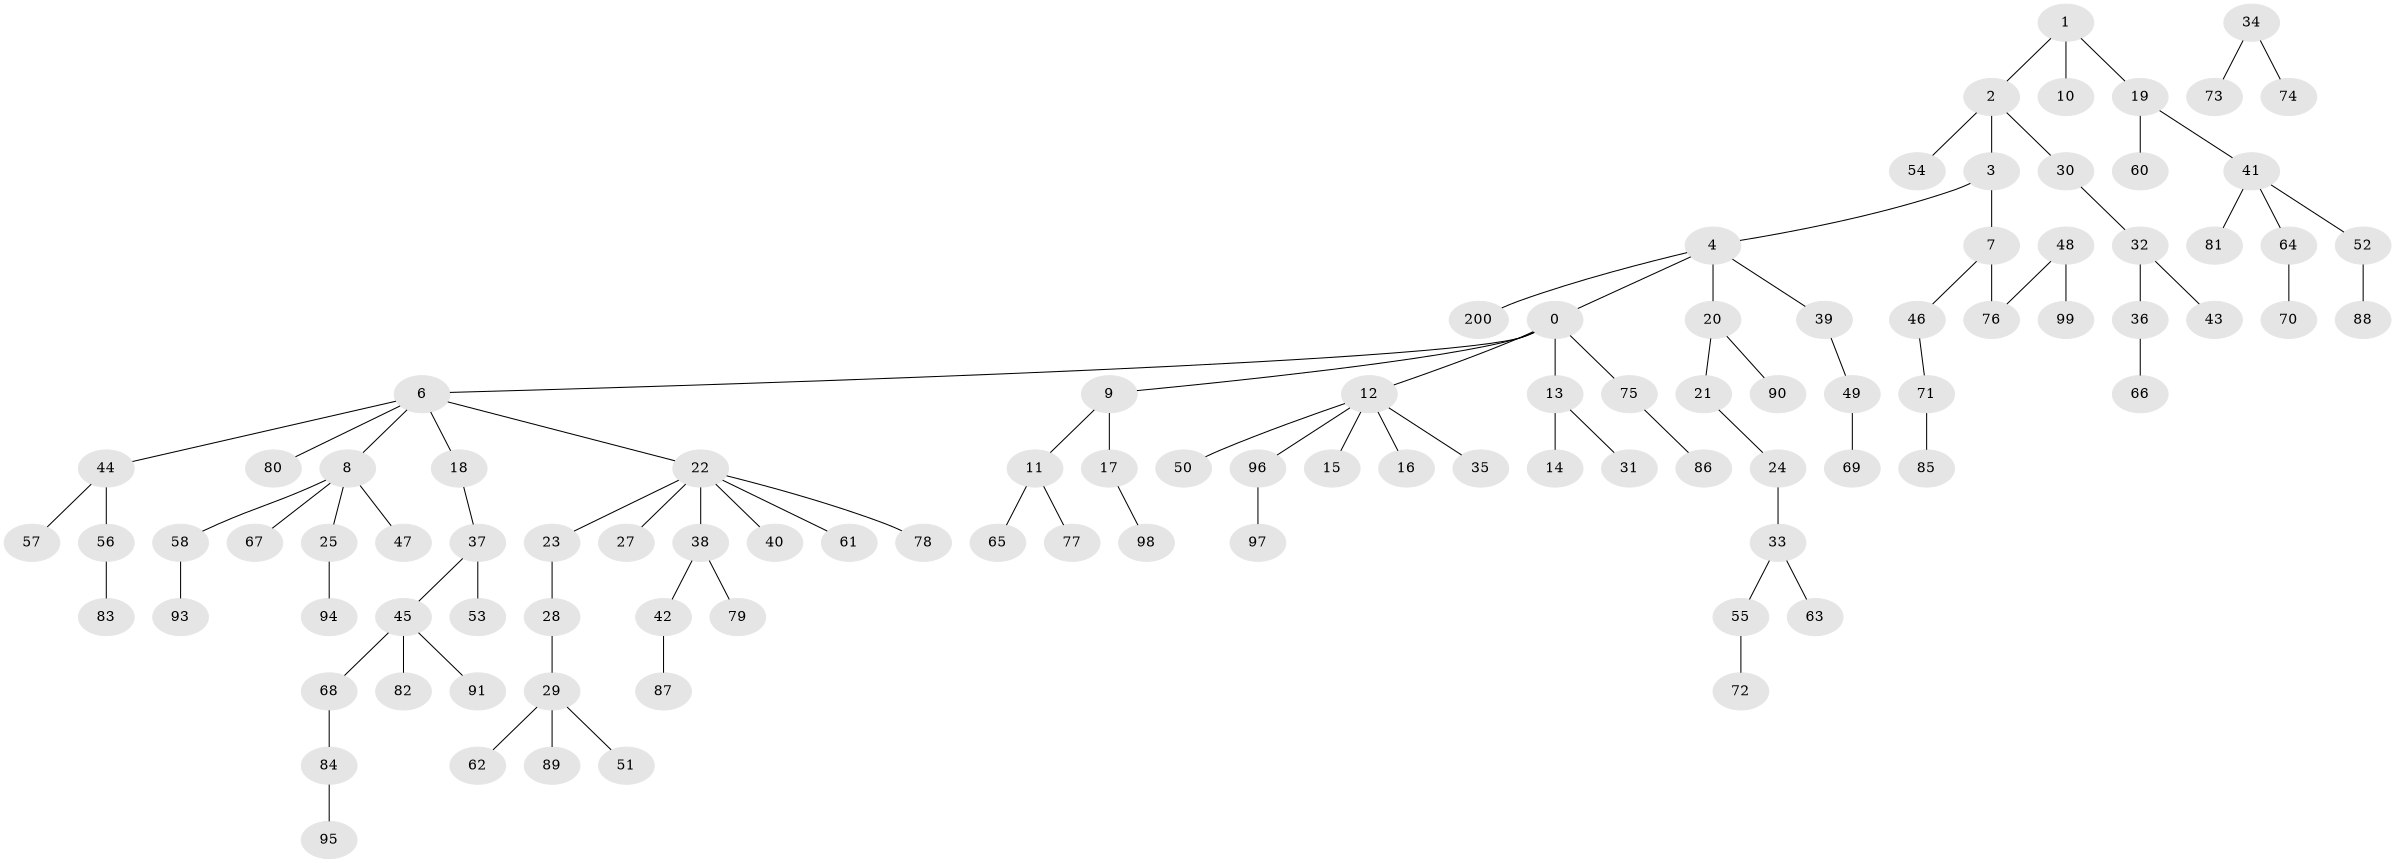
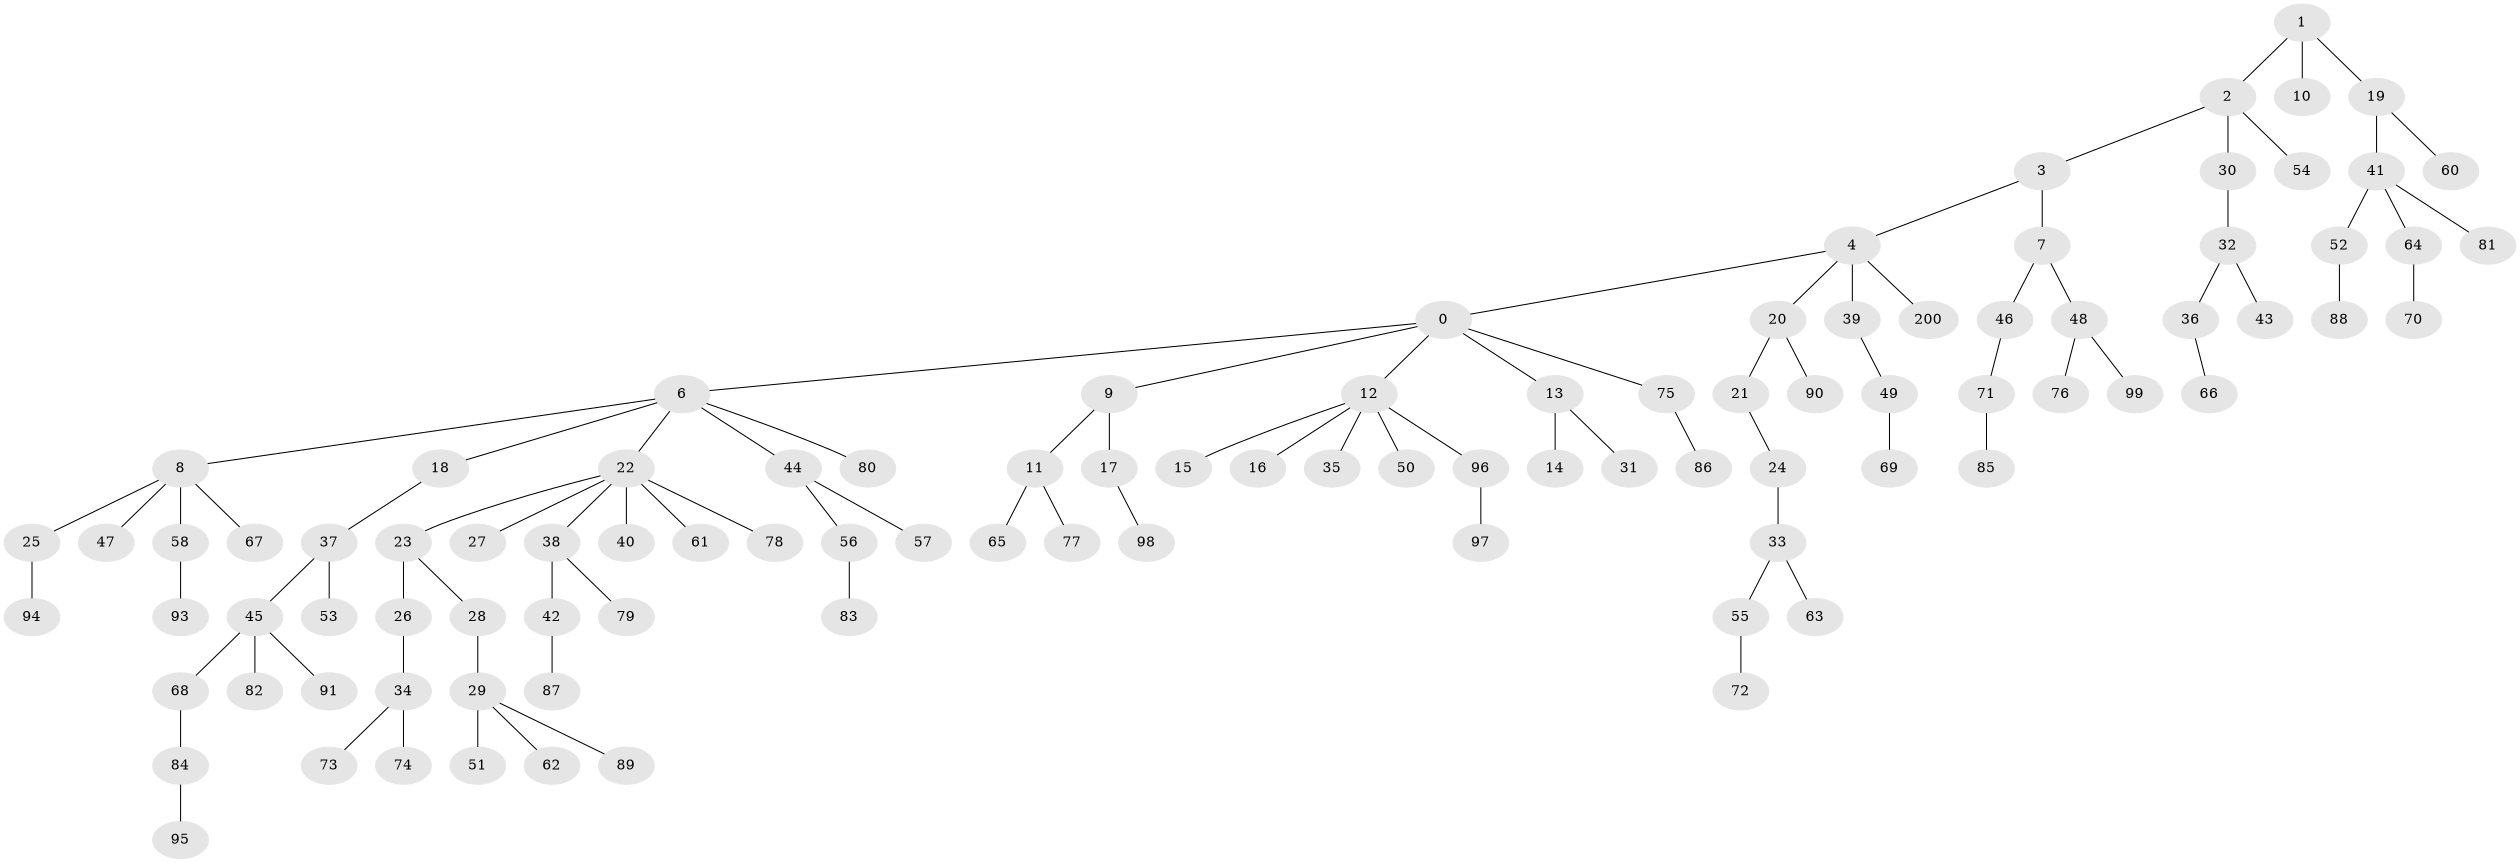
edge "7" -- "76": now "7" -- "48"
node "26": added
